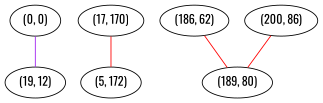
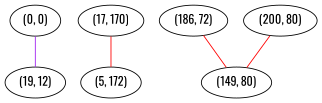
node "(186, 62)": label "(186, 62)" -> "(186, 72)"
node "(200, 86)": label "(200, 86)" -> "(200, 80)"
node "(189, 80)": label "(189, 80)" -> "(149, 80)"
